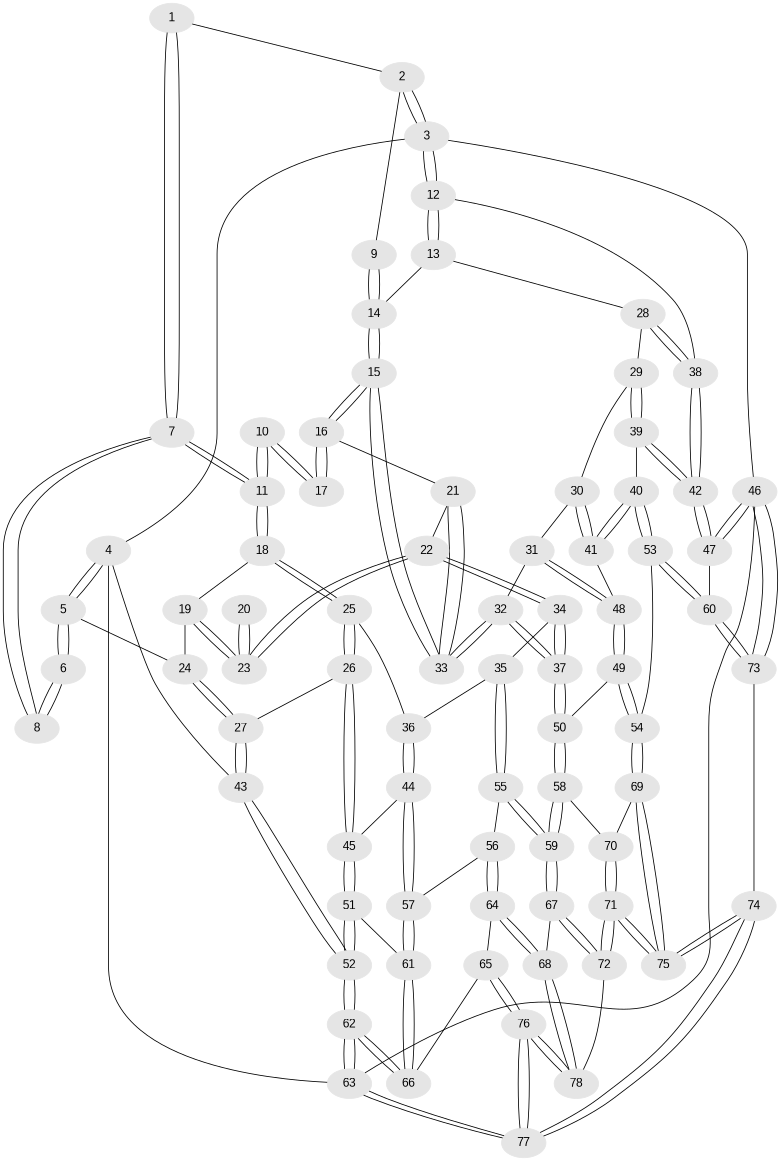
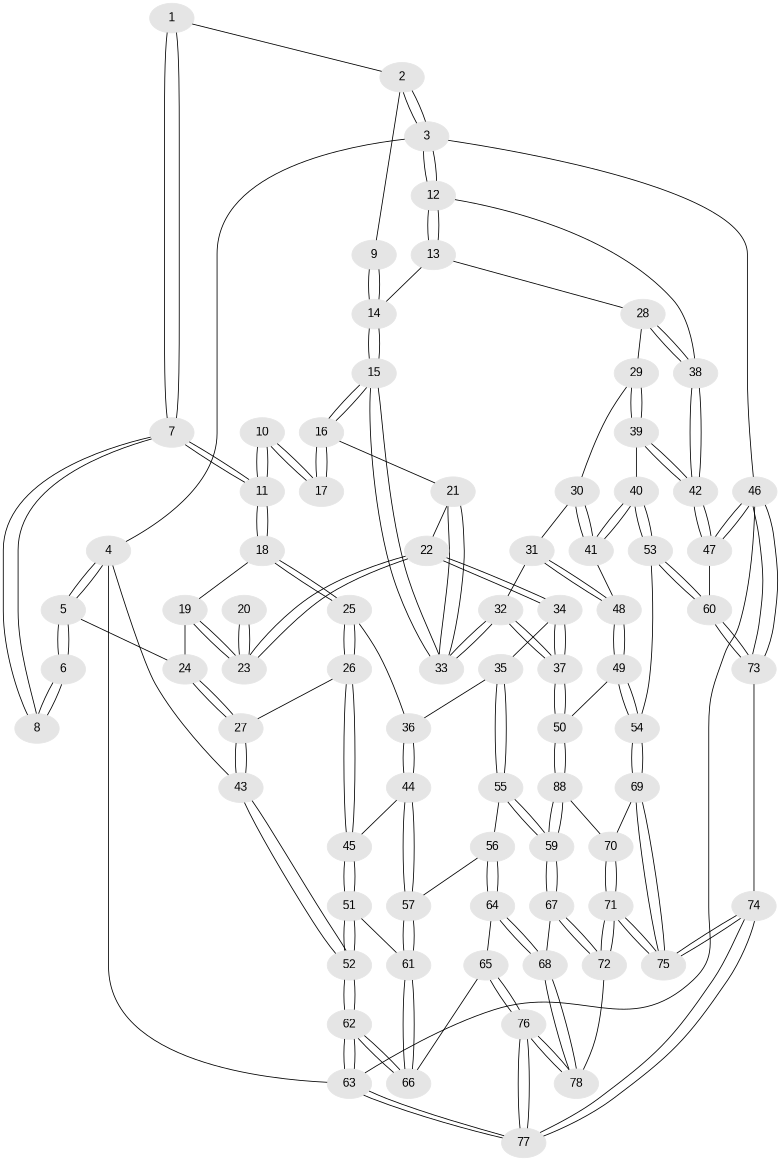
node "58": label "58" -> "88"
